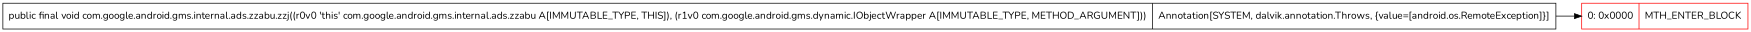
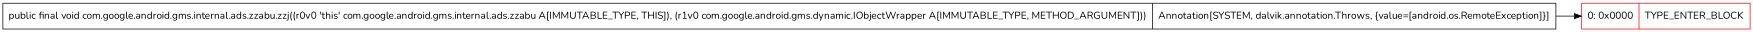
node "0: 0x0000": text "MTH_ENTER_BLOCK" -> "TYPE_ENTER_BLOCK"
